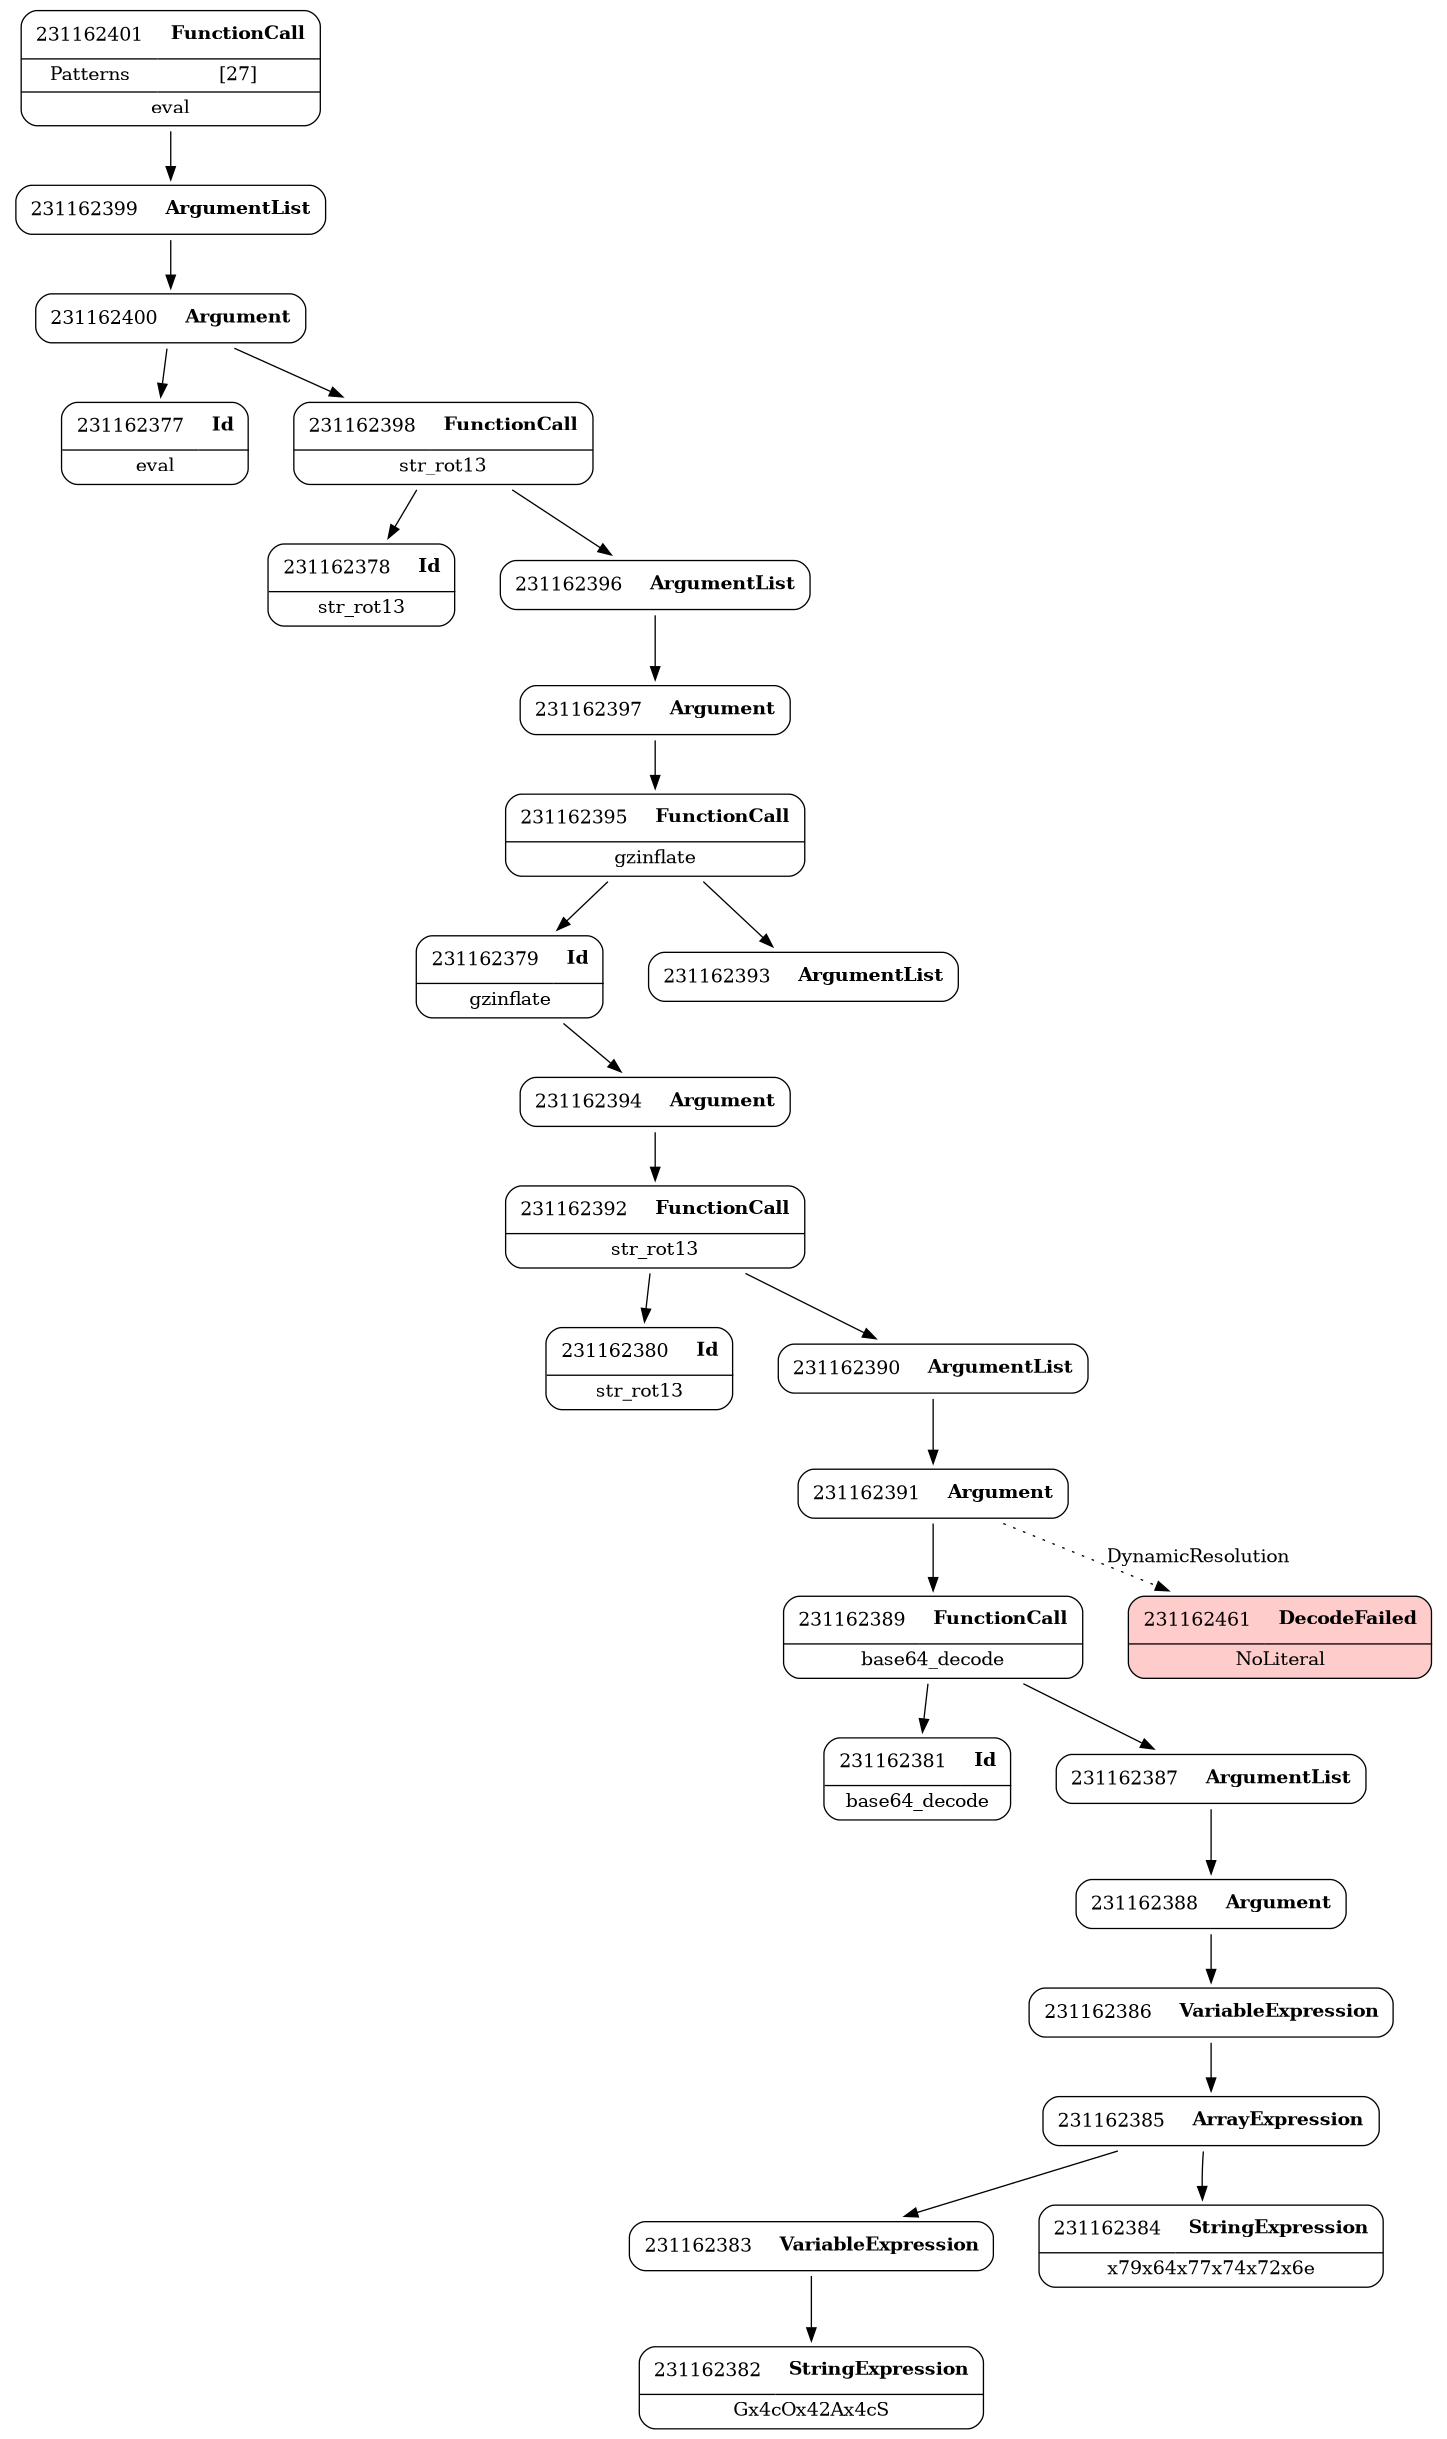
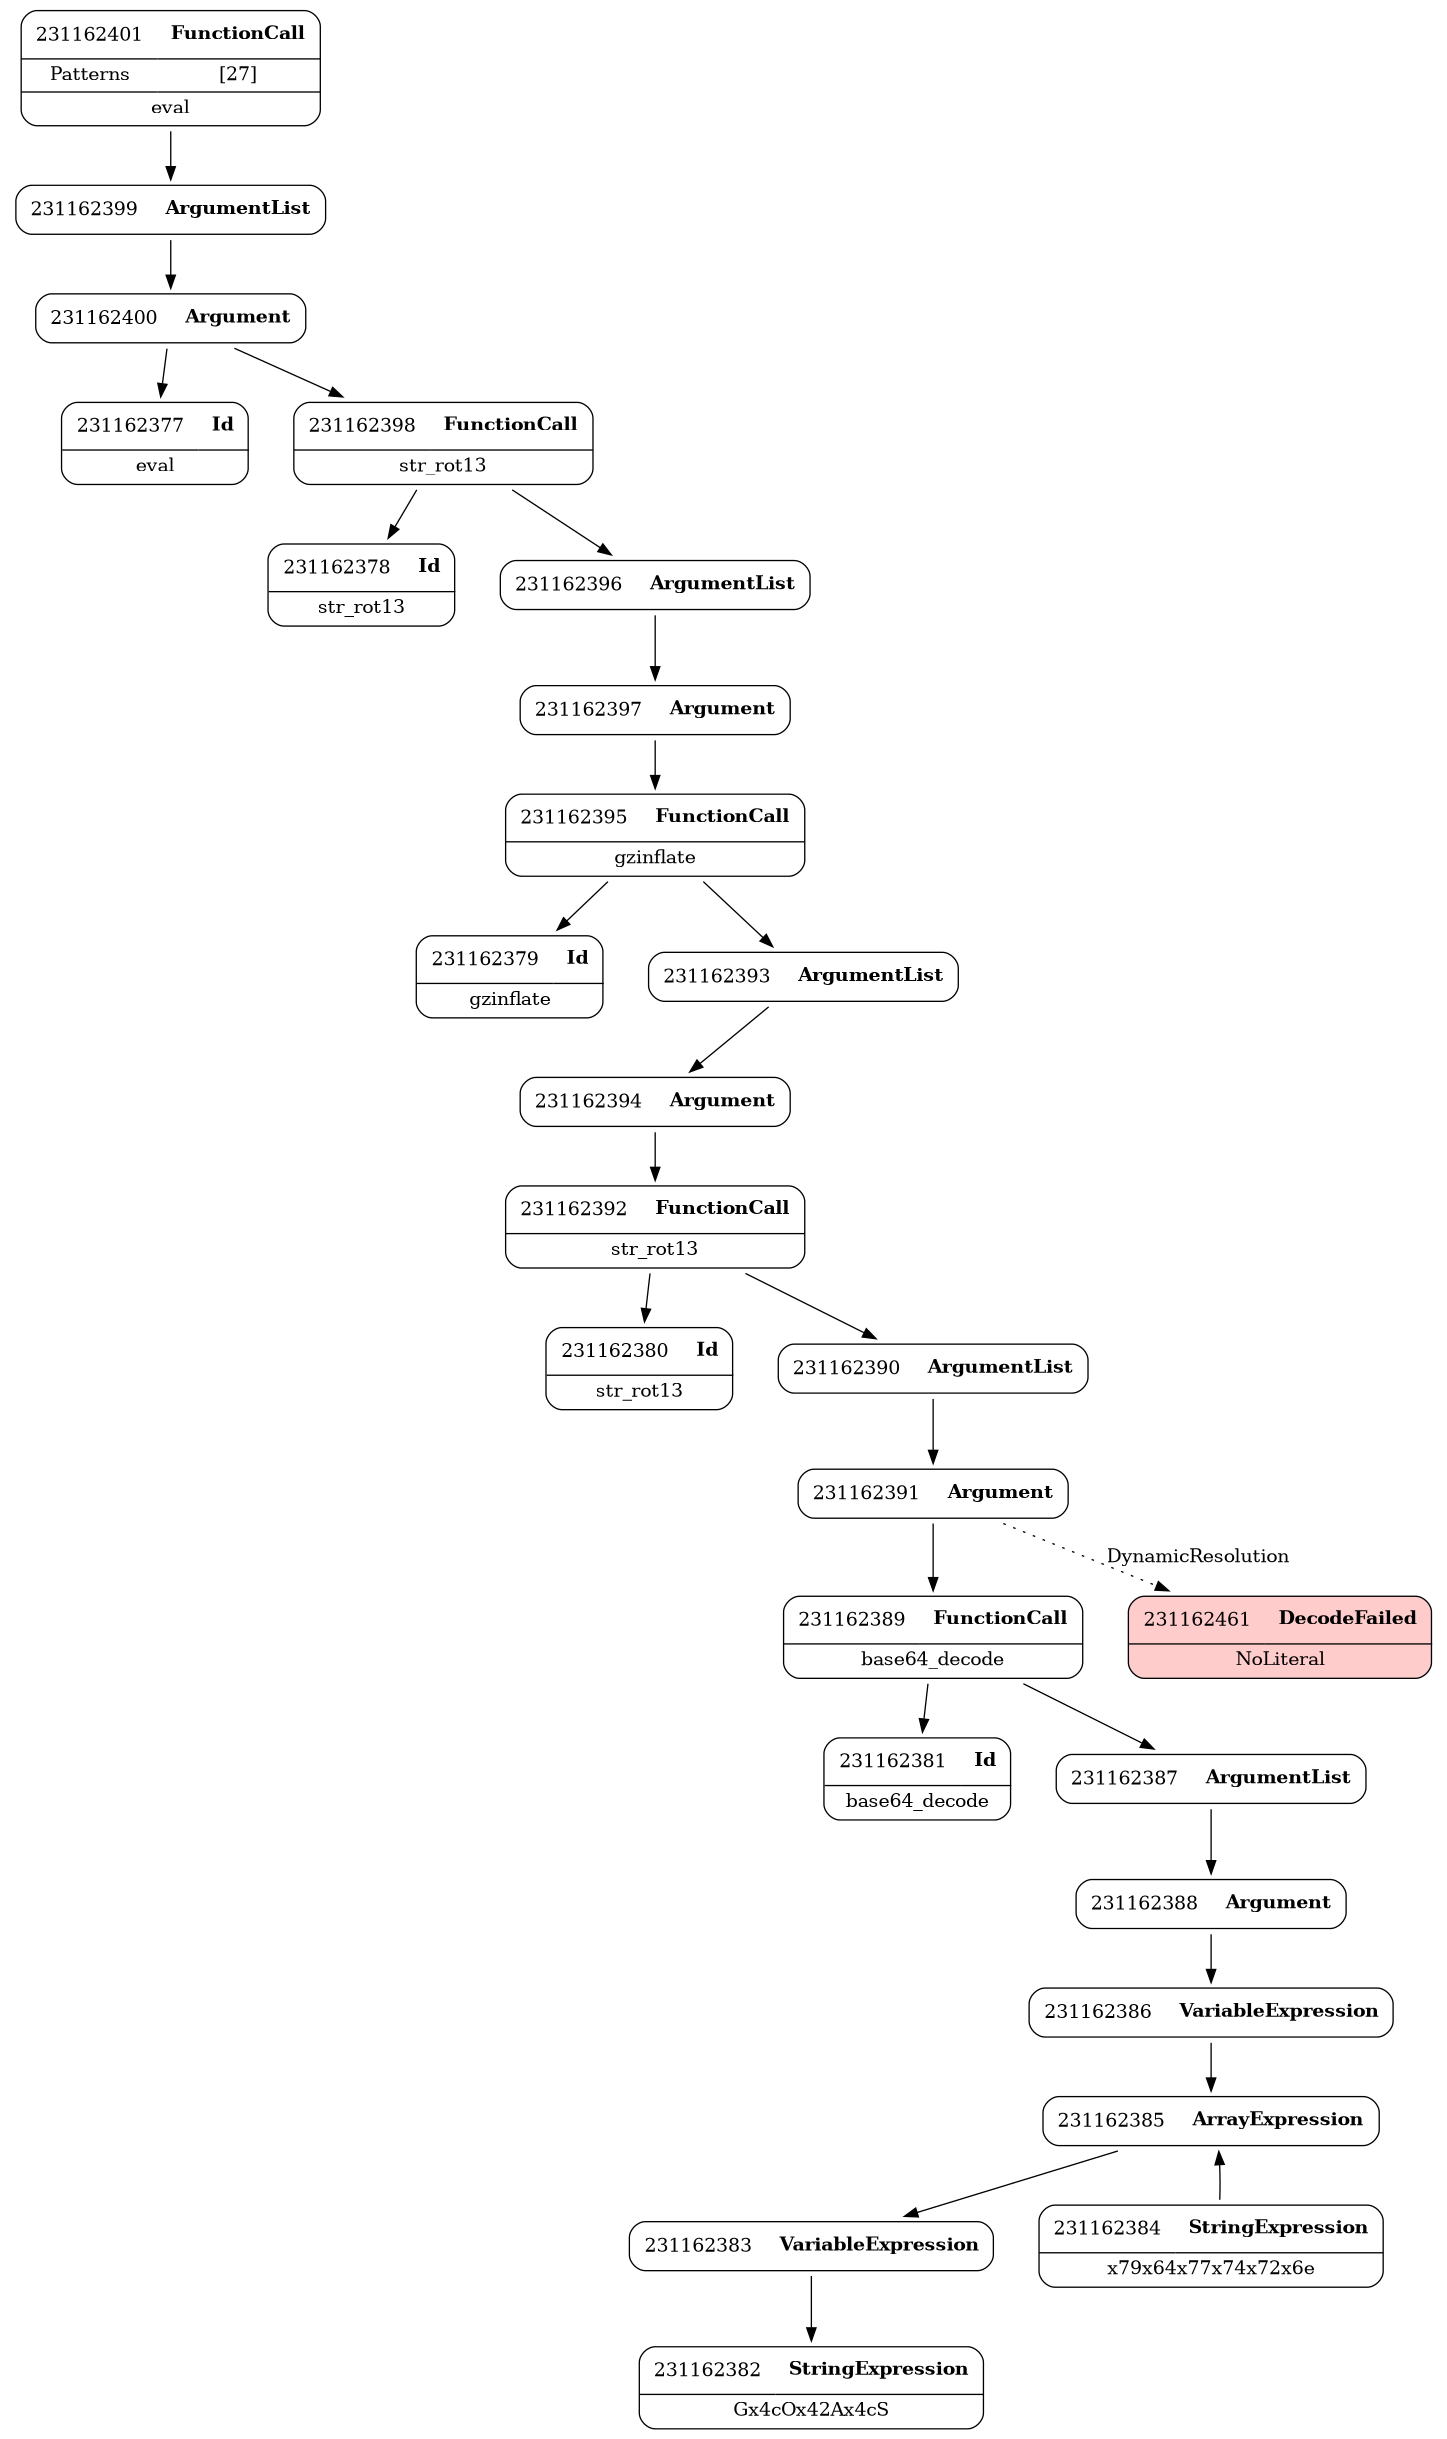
edge "231162379" -> "231162394": now "231162393" -> "231162394"
edge "231162385" -> "231162384": reversed
